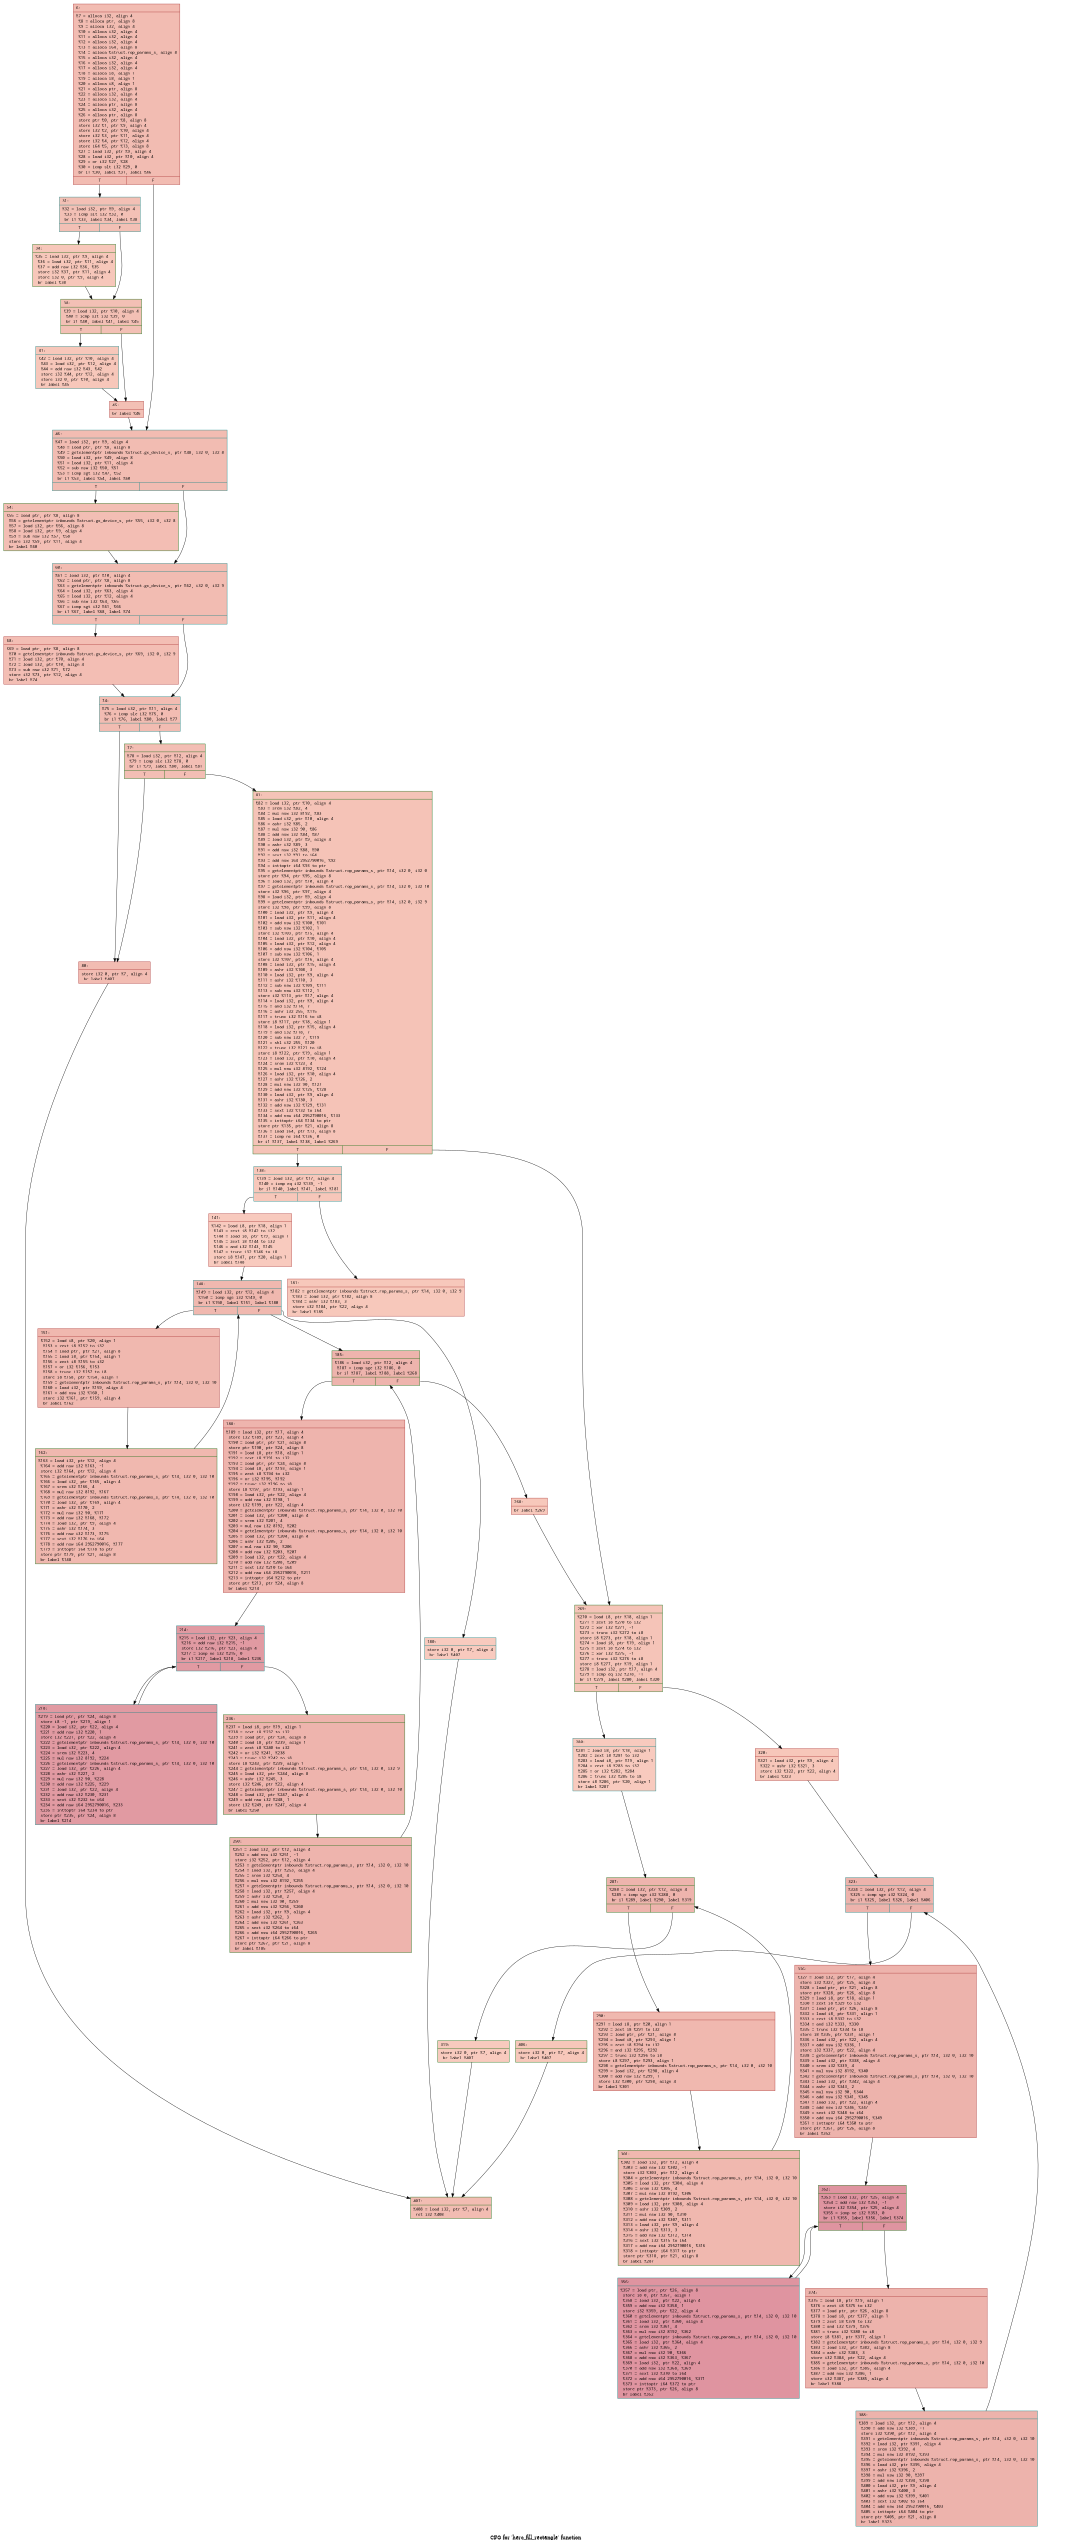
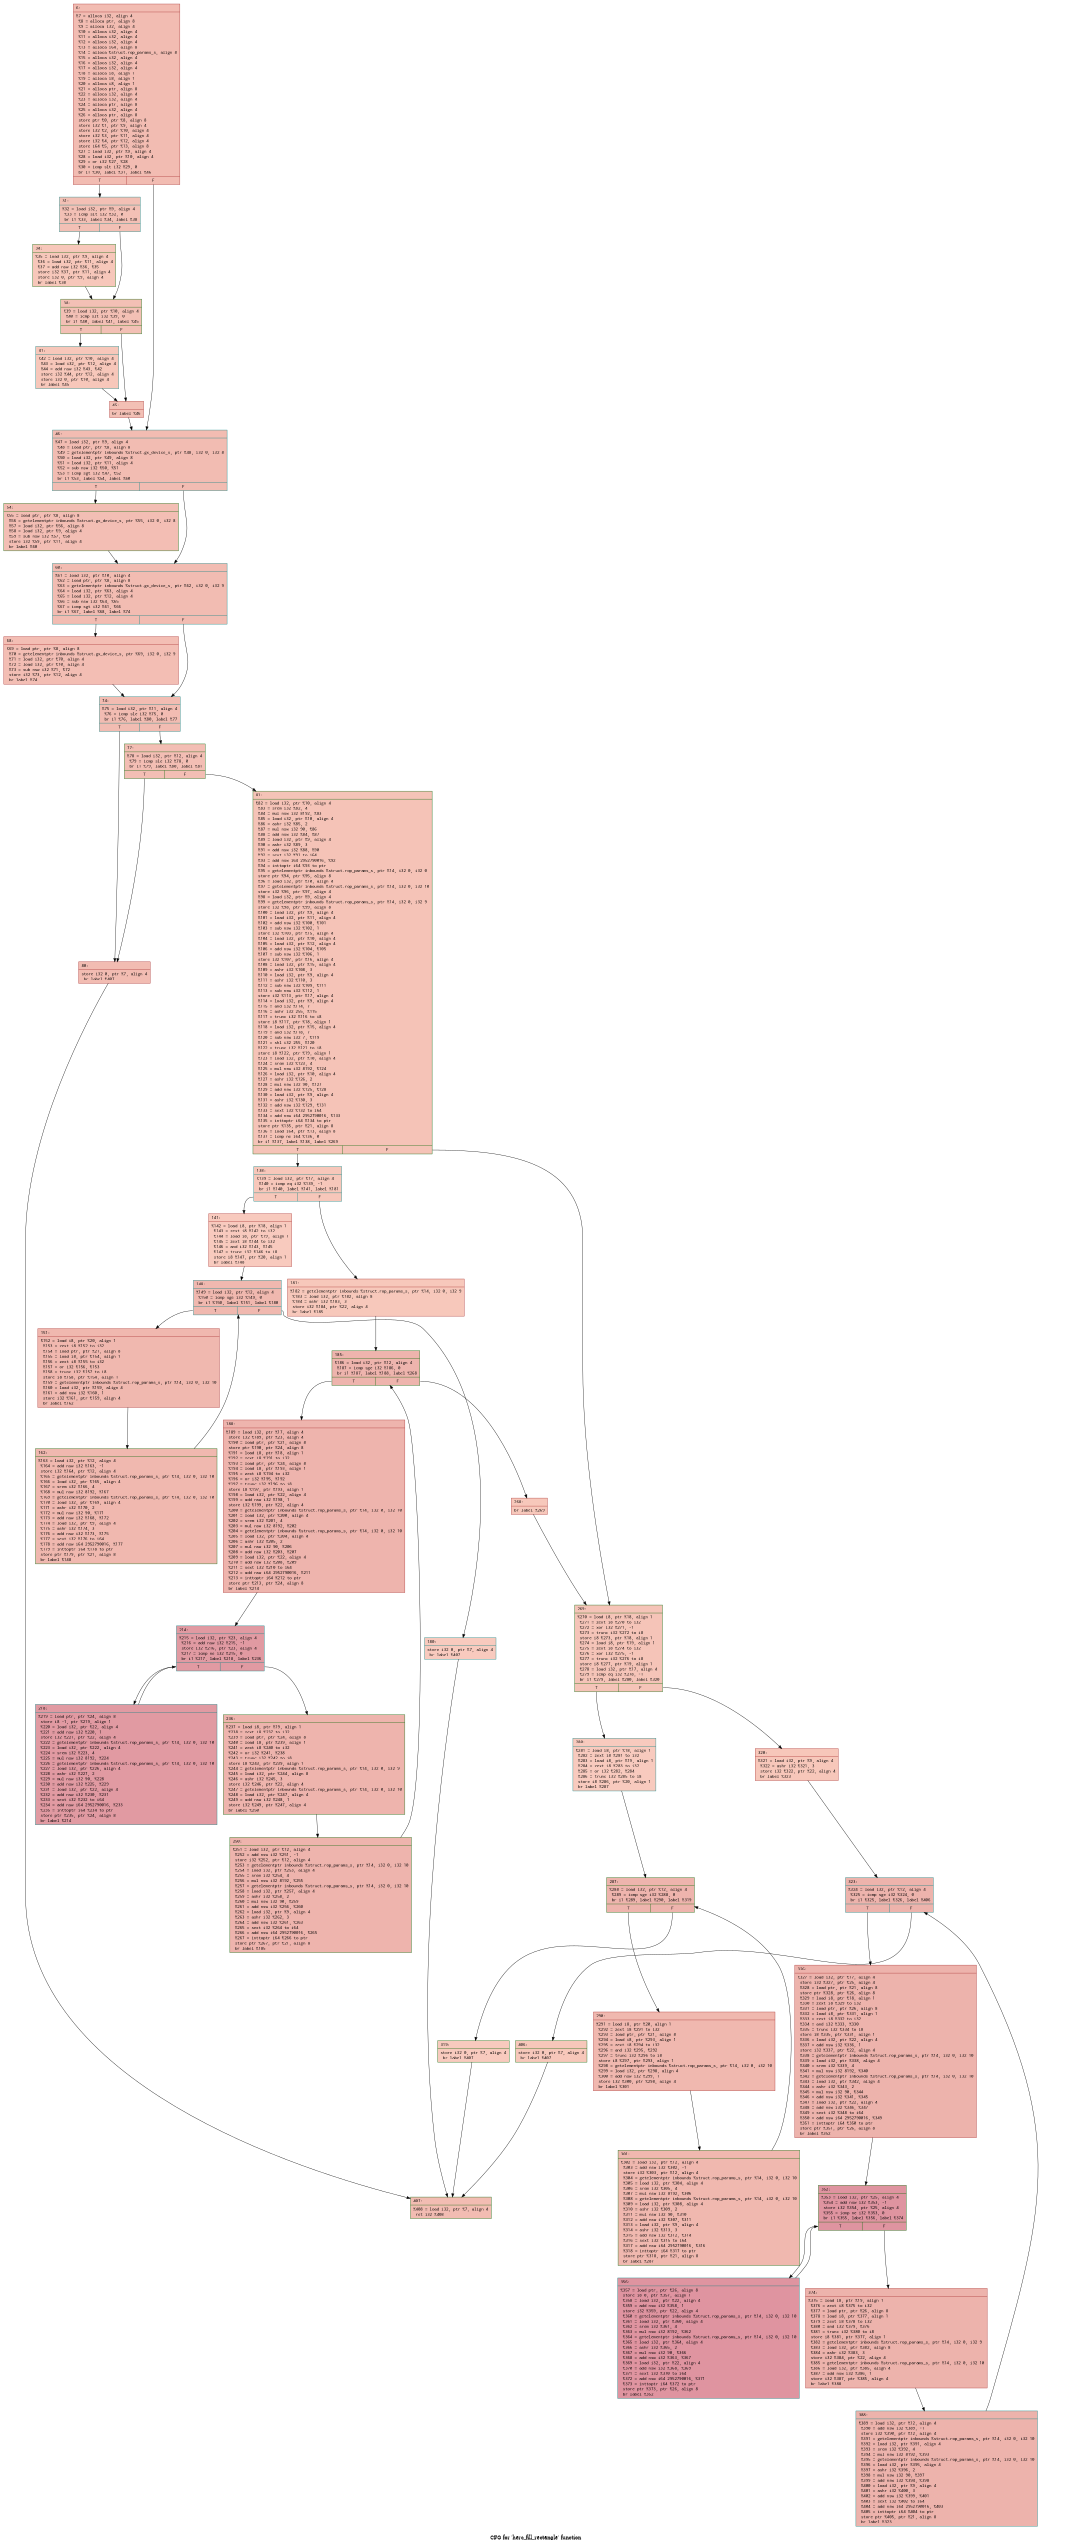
edge "148:" -> "185:": now "181:" -> "185:"
